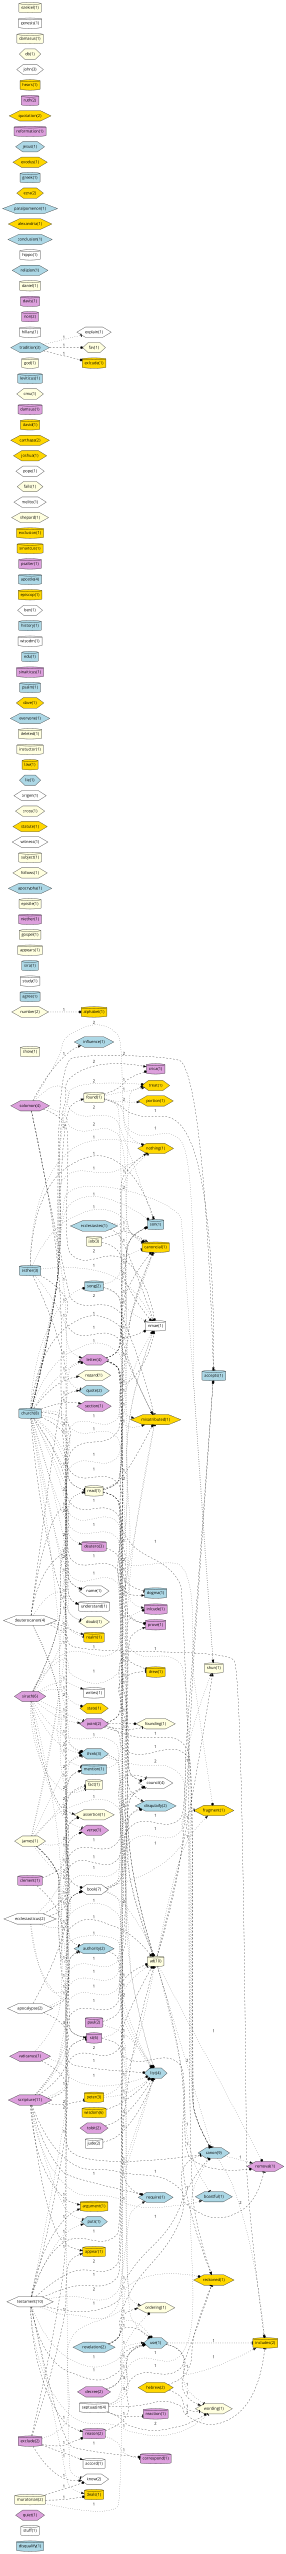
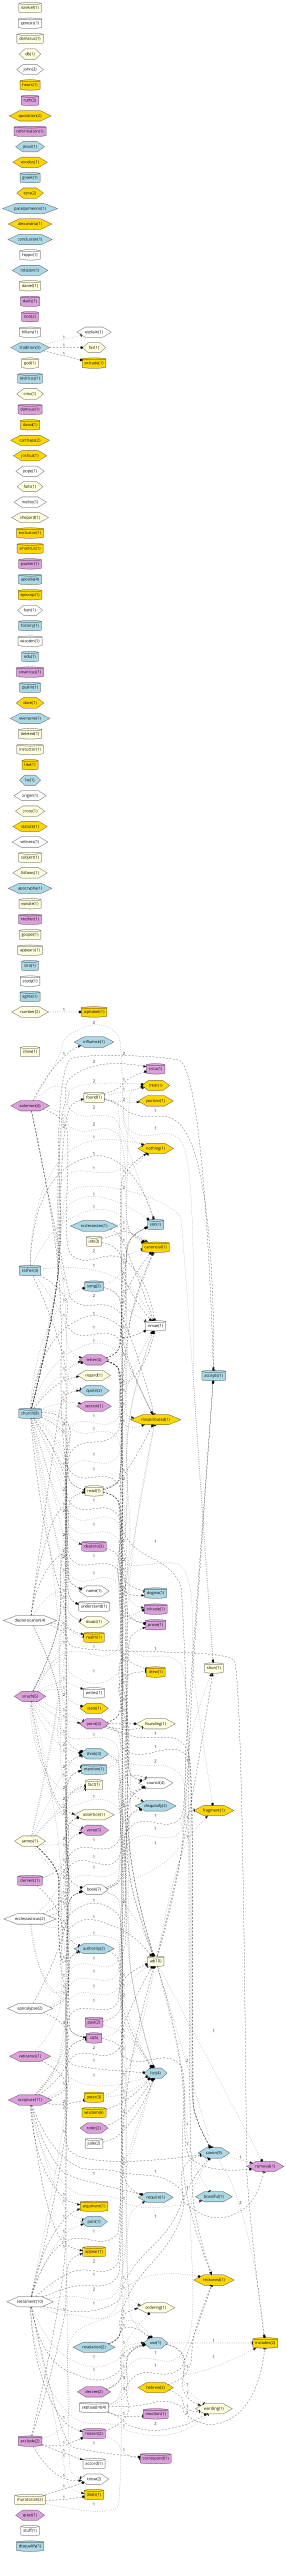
edge "church(8)" -> "section(1)": style dashed -> dotted
edge "letter(4)" -> "list(4)": added, label "1"
edge "james(1)" -> "list(4)": style dotted -> dashed
